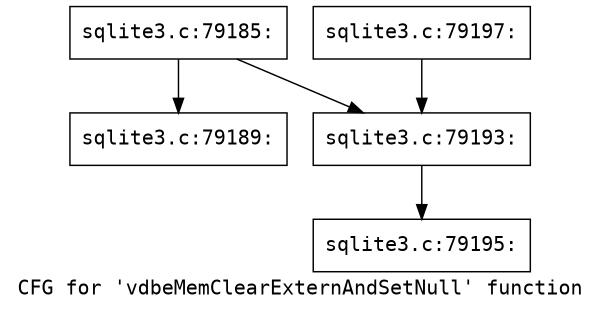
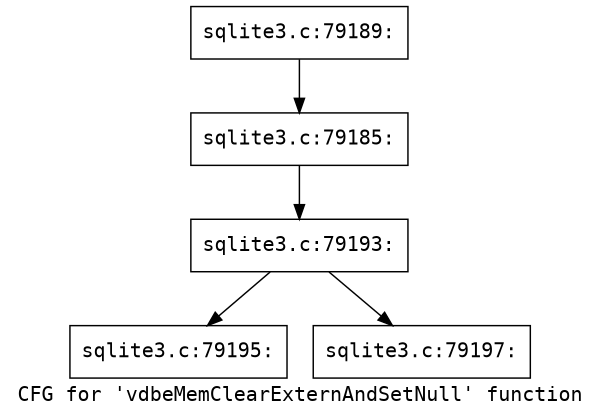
edge "sqlite3.c:79185:" -> "sqlite3.c:79189:": reversed
edge "sqlite3.c:79197:" -> "sqlite3.c:79193:": reversed
